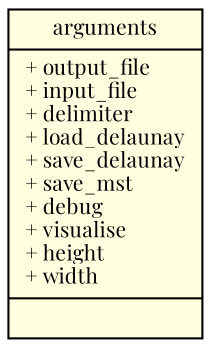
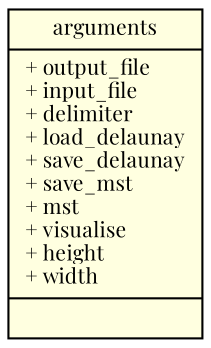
node "arguments": text "+ debug" -> "+ mst"
